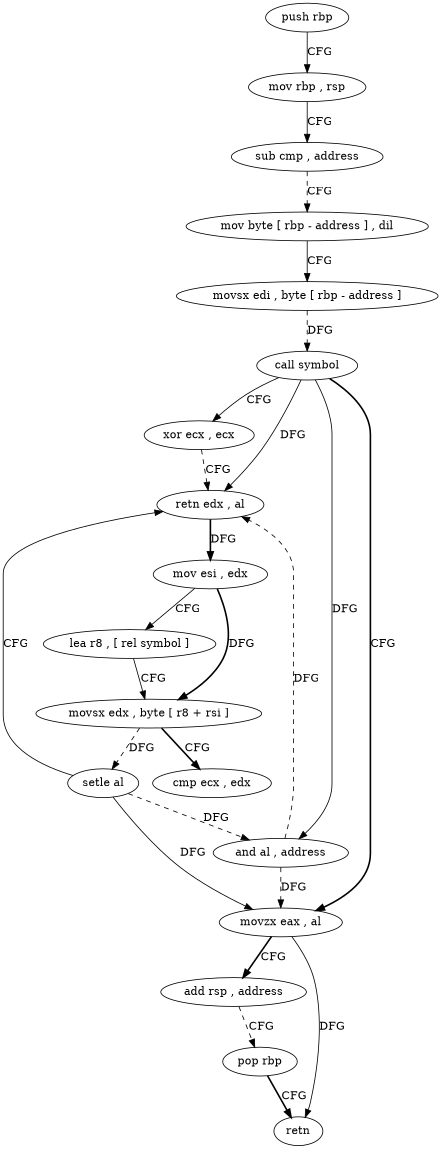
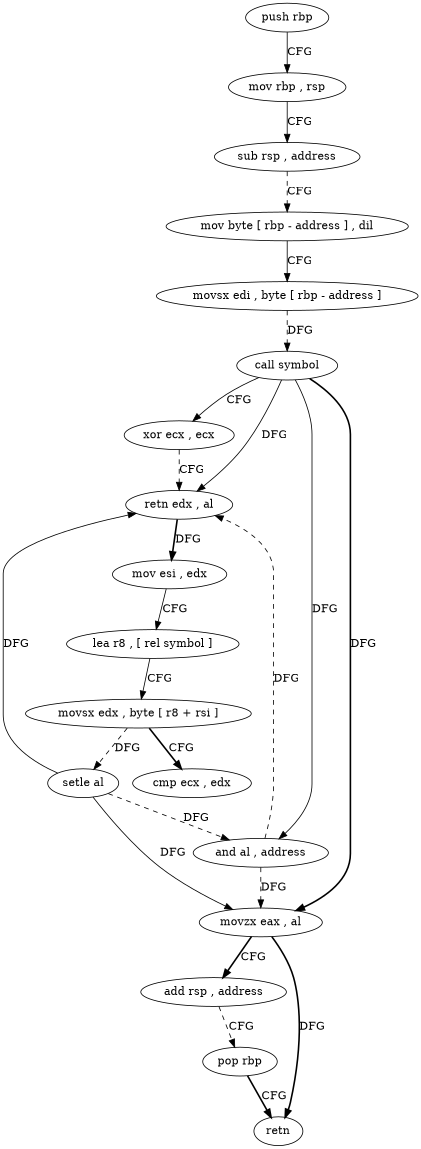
node "sub cmp , address": label "sub cmp , address" -> "sub rsp , address"
edge "setle al" -> "retn edx , al": label "CFG" -> "DFG"
edge "call symbol" -> "movzx eax , al": label "CFG" -> "DFG"
edge "mov esi , edx" -> "movsx edx , byte [ r8 + rsi ]": removed, label "DFG"
edge "movzx eax , al" -> "retn": style solid -> bold
